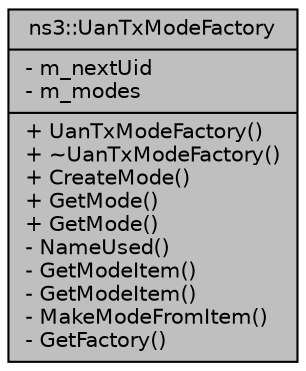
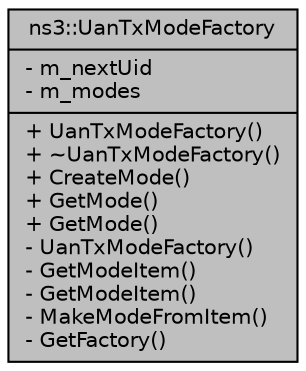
node "ns3::UanTxModeFactory": text "- NameUsed()" -> "- UanTxModeFactory()"
